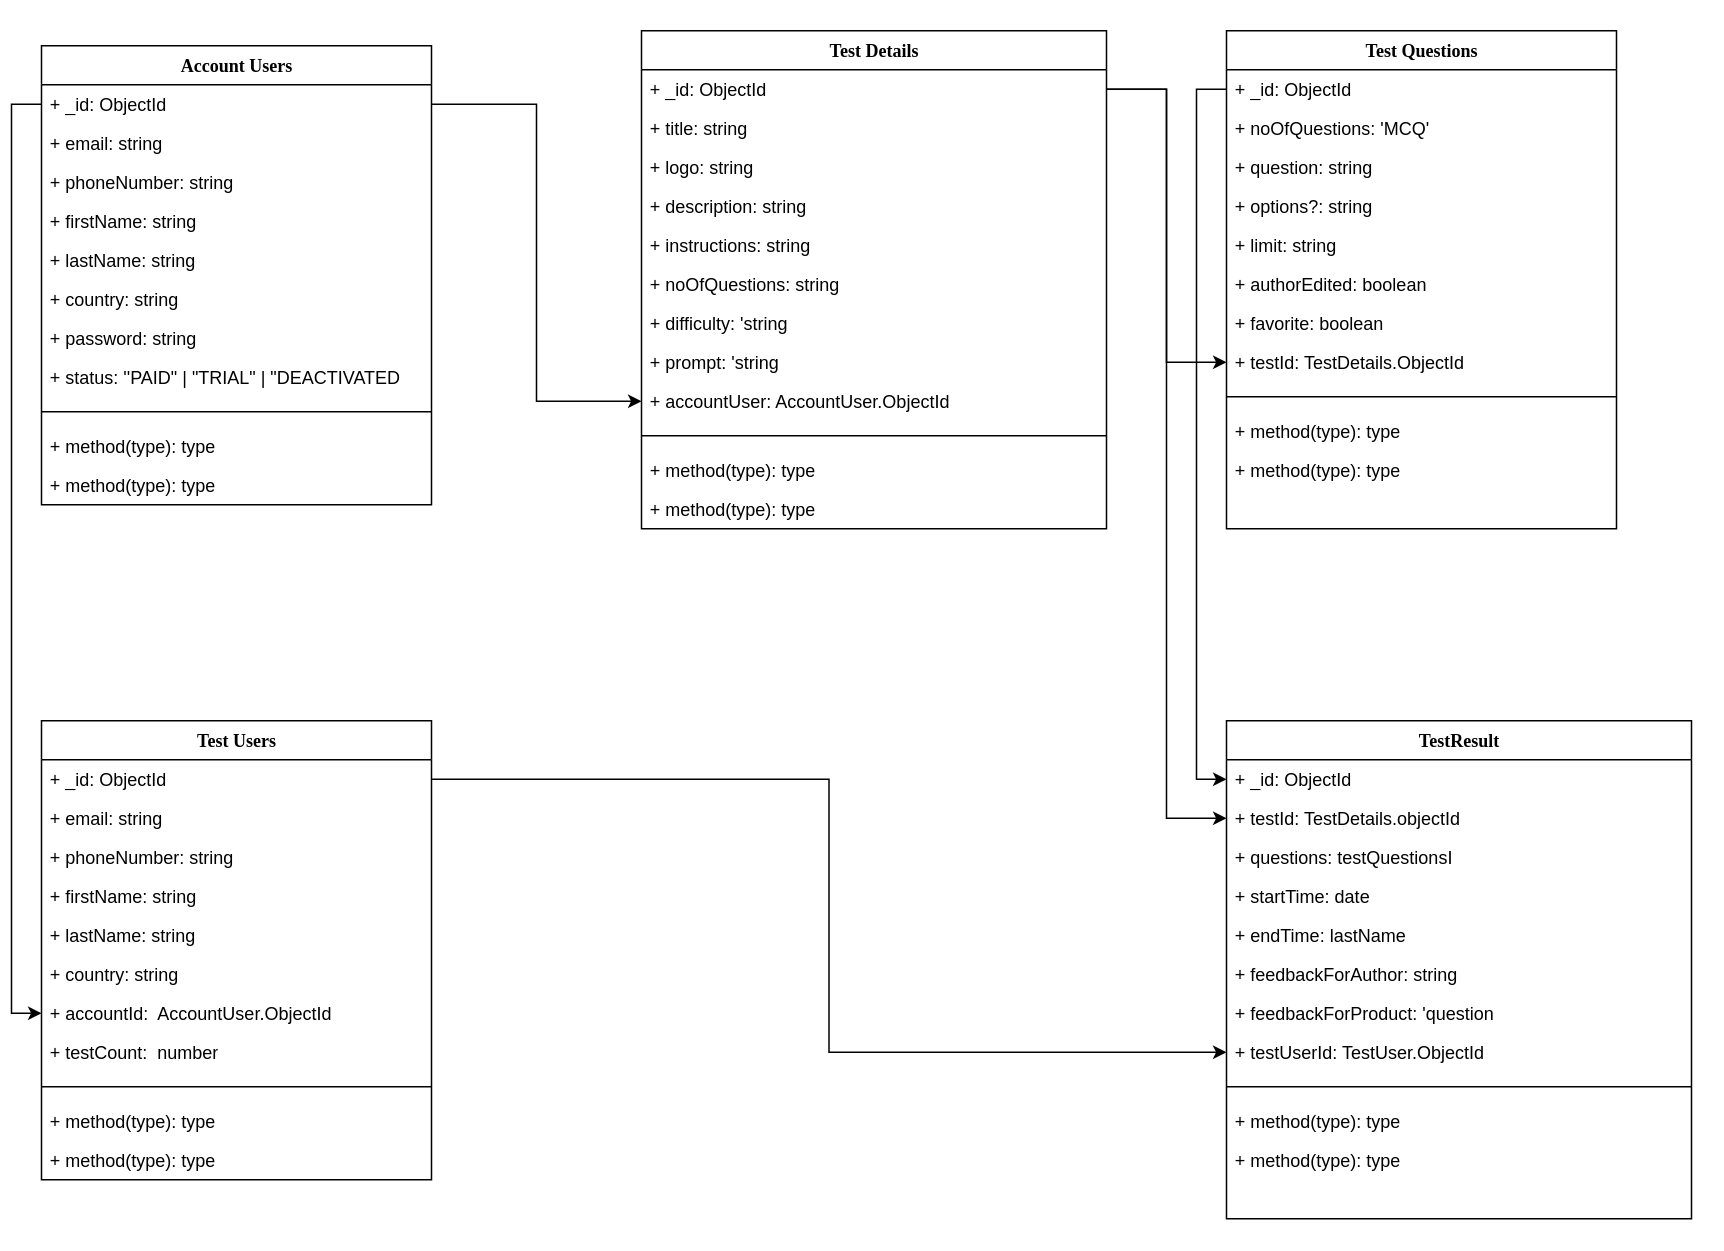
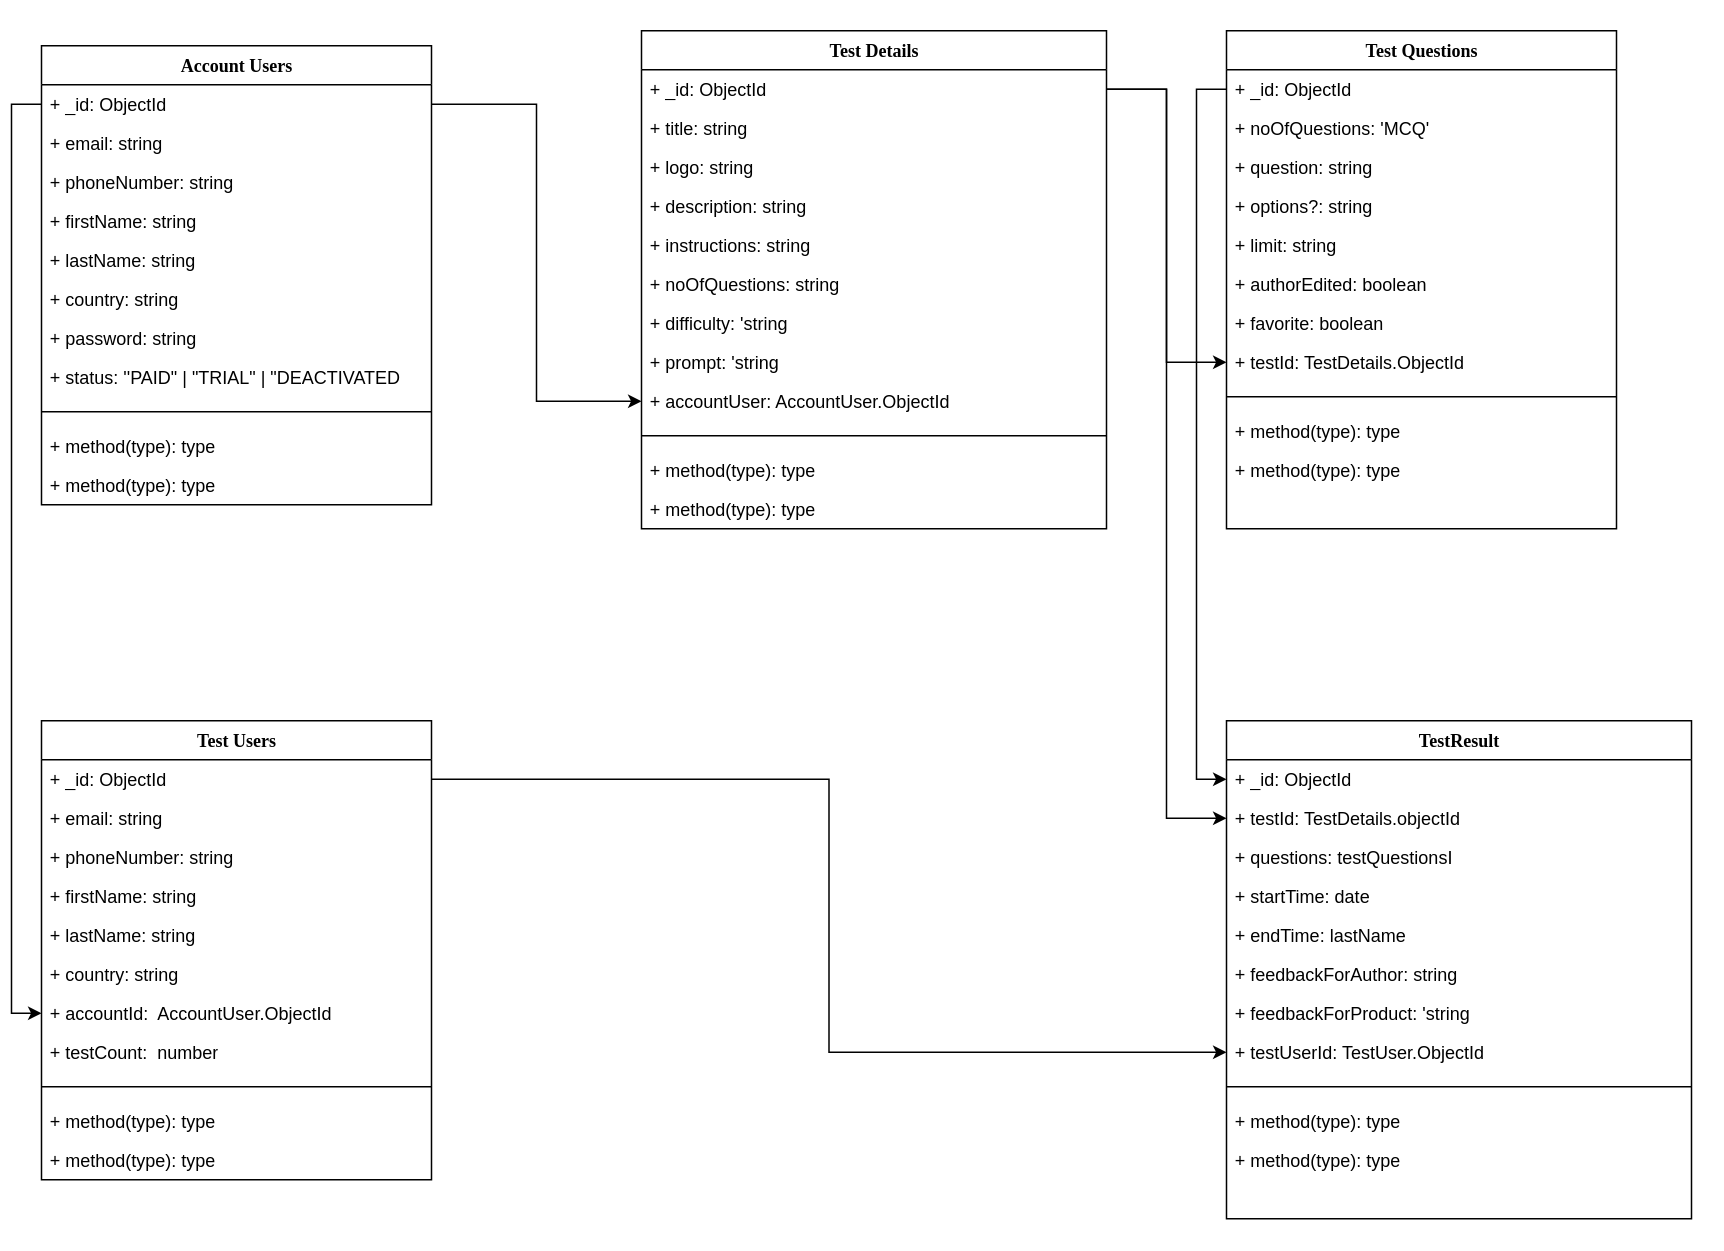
node "+ feedbackForProduct: 'question": label "+ feedbackForProduct: 'question" -> "+ feedbackForProduct: 'string"
